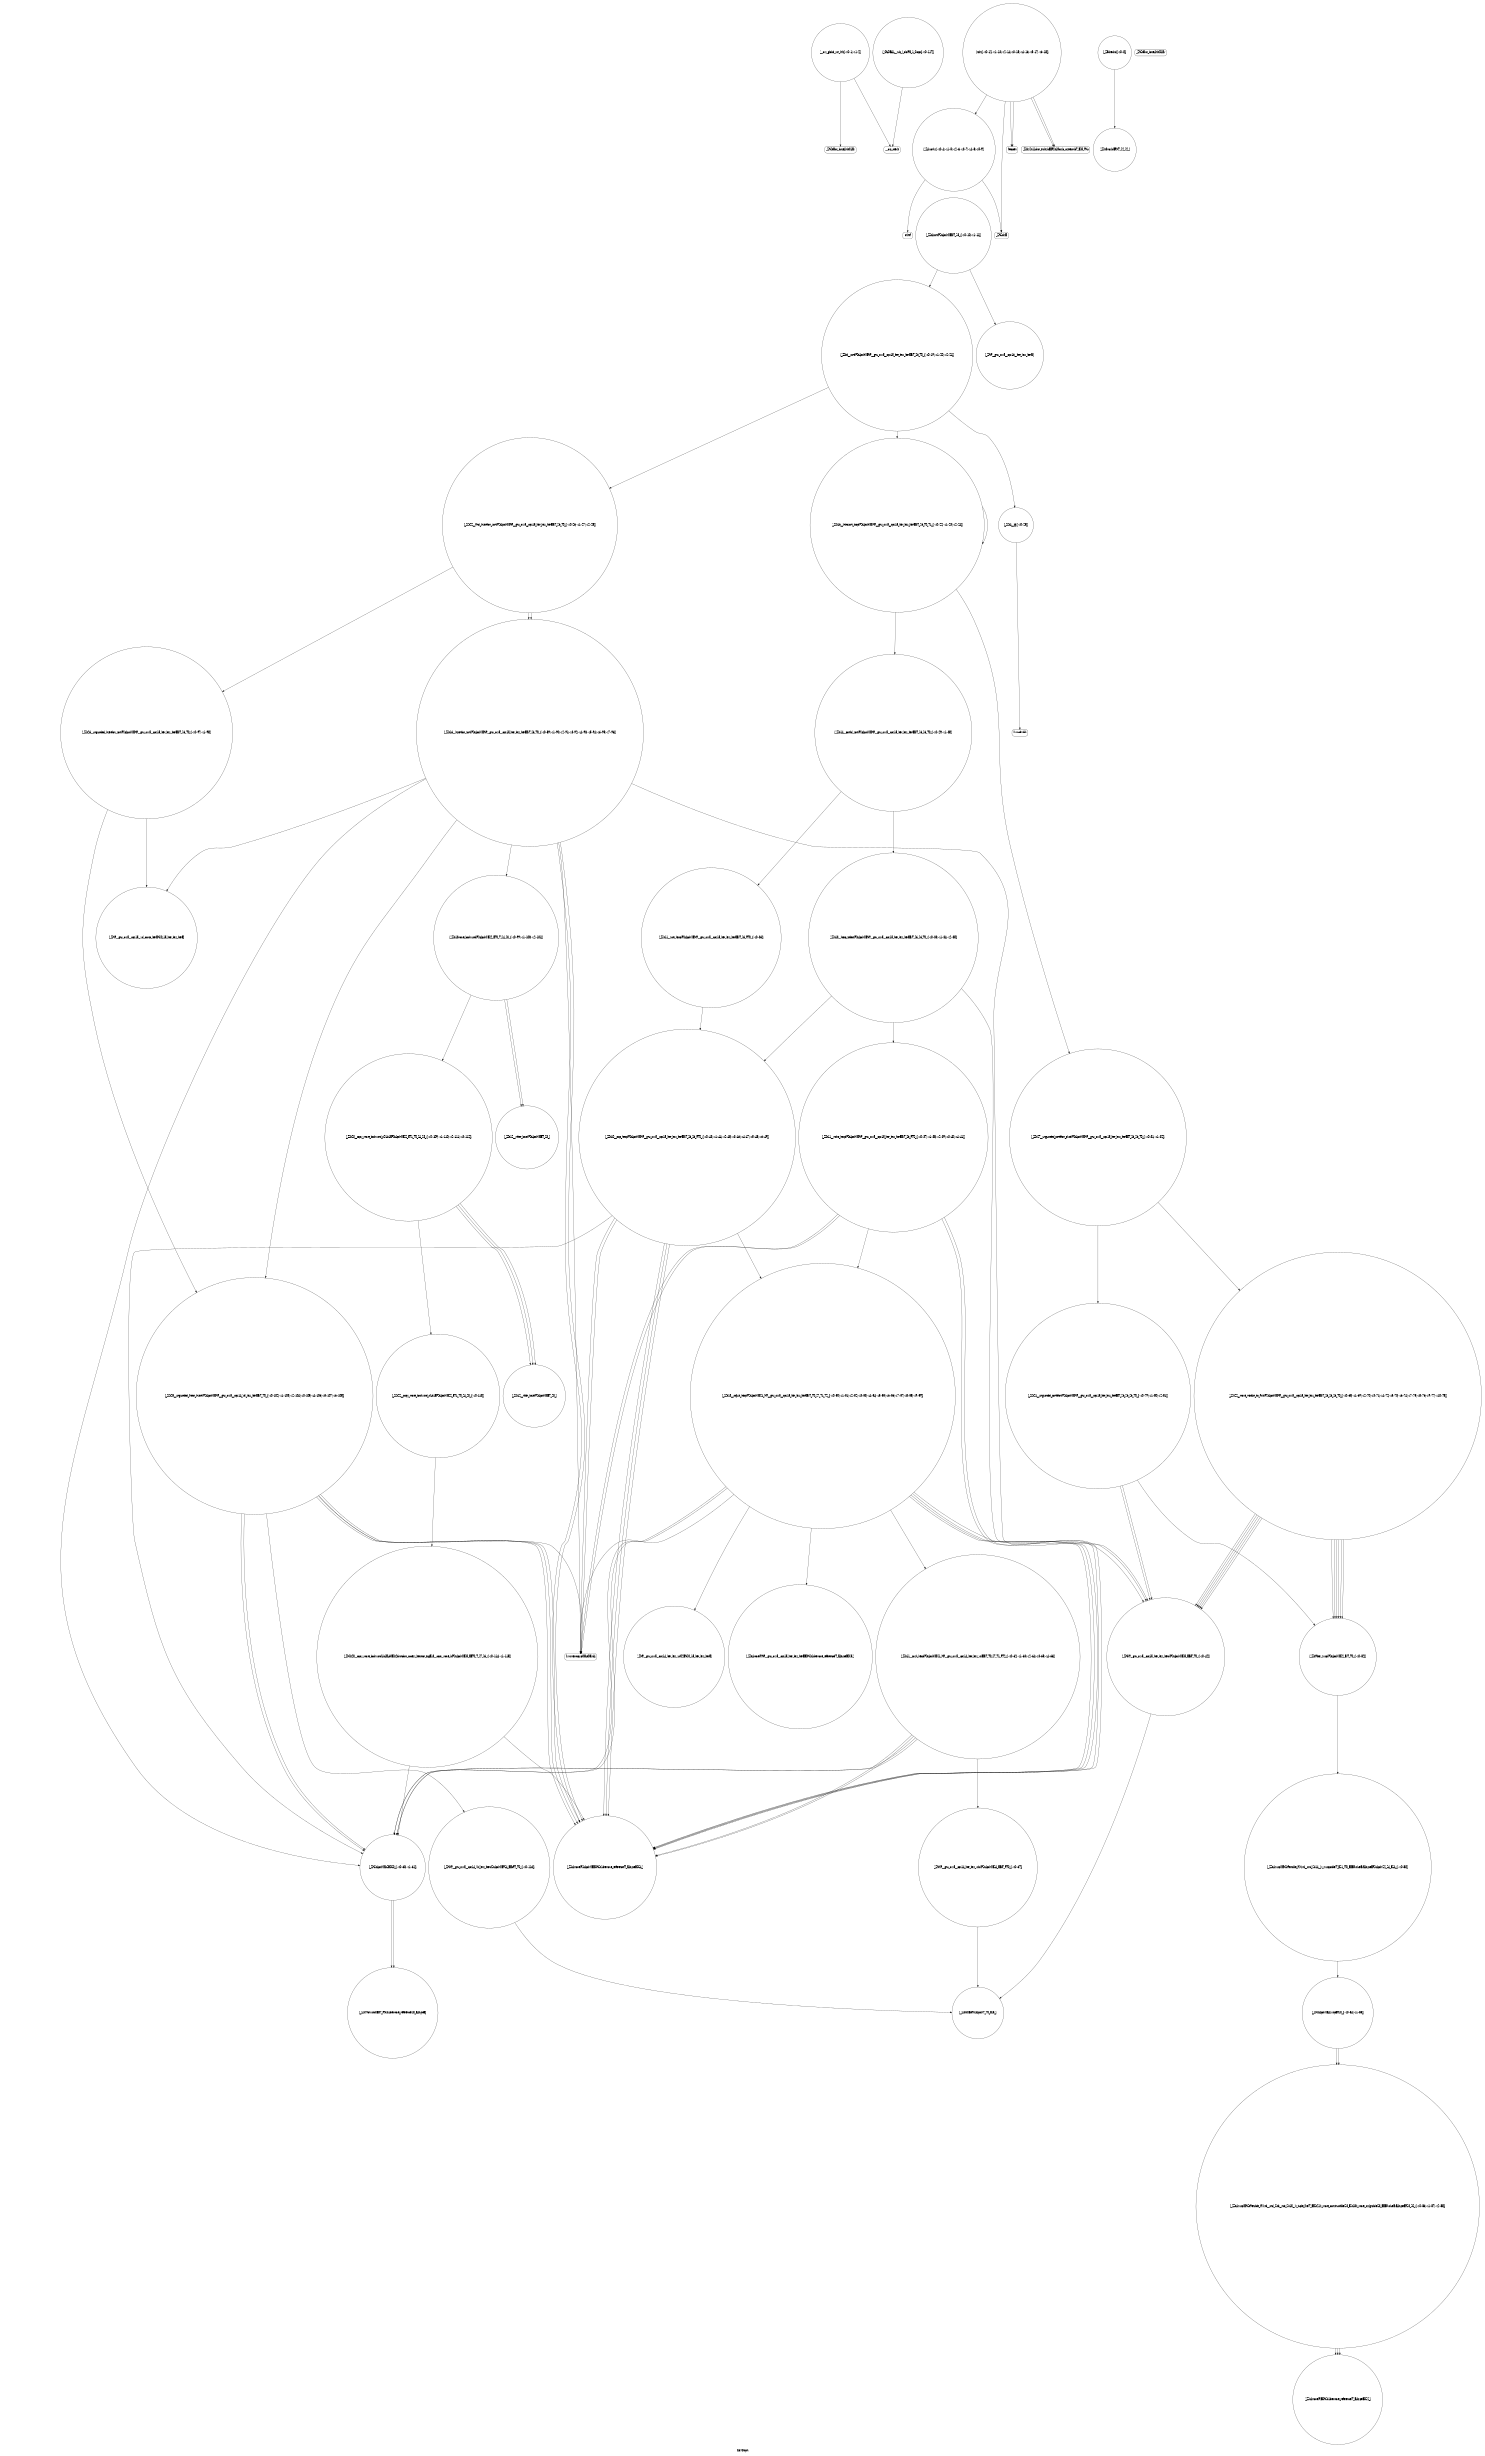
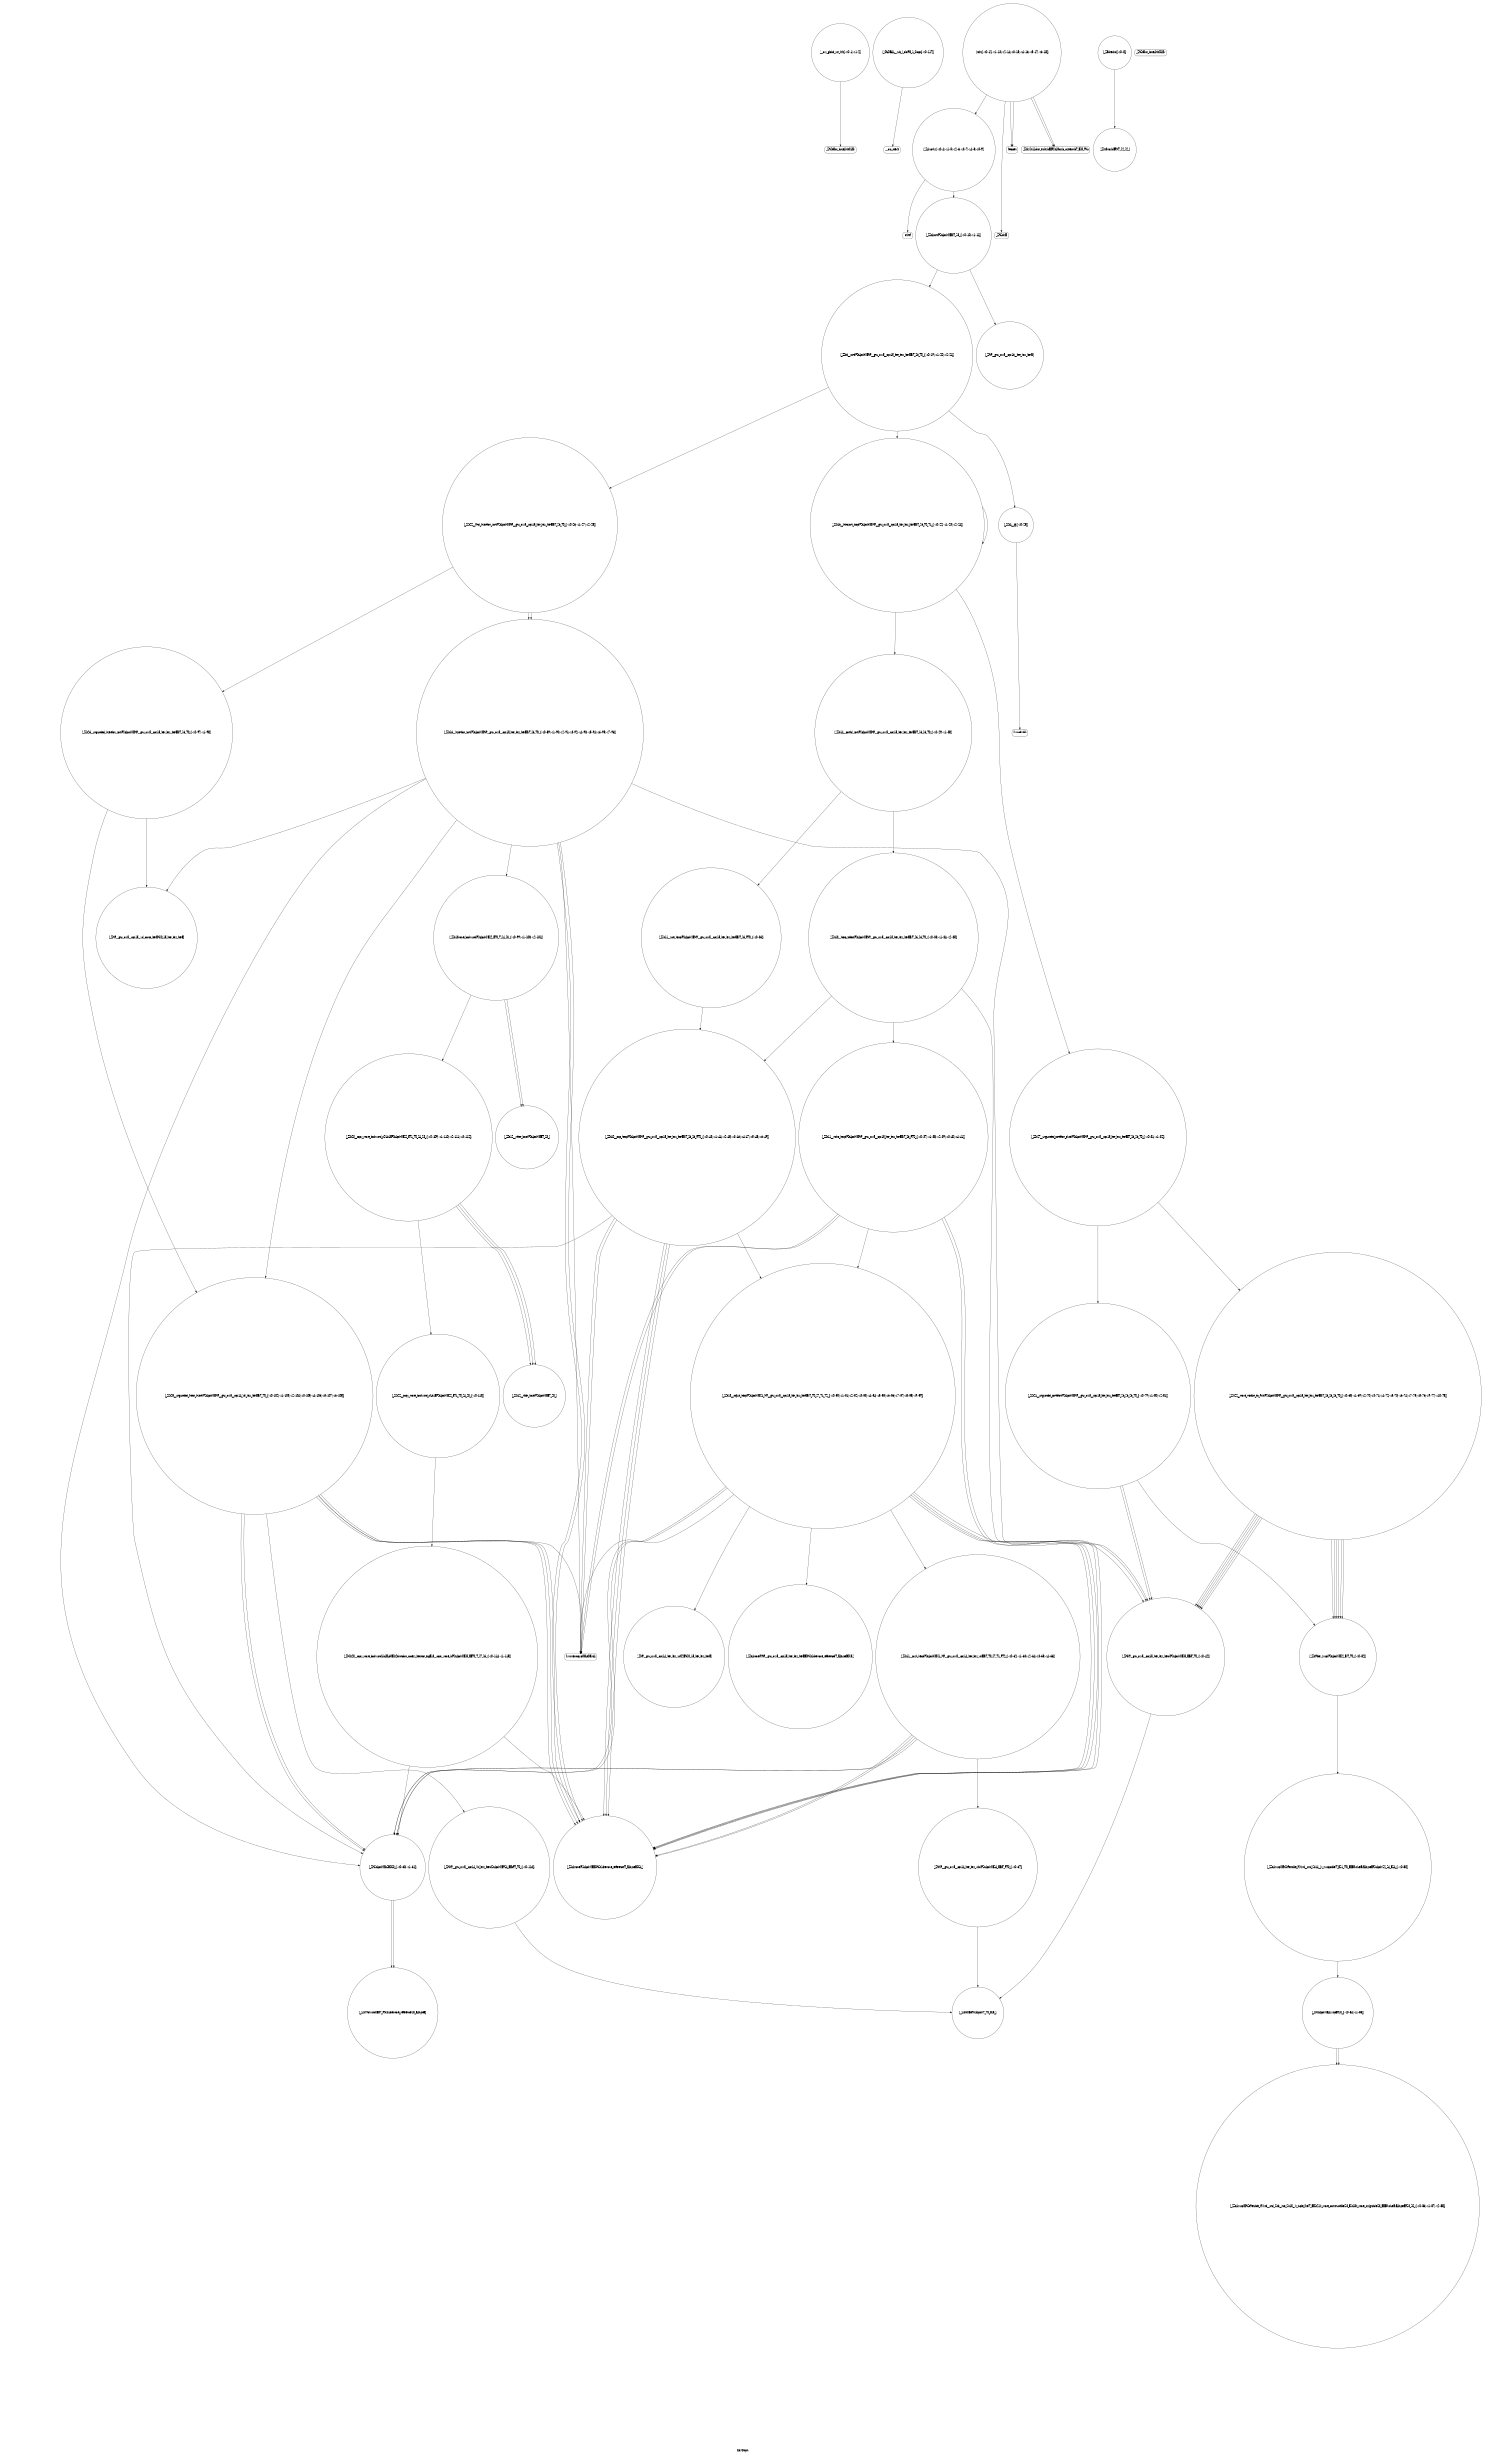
edge "{__cxx_global_var_init|{<s0>1|<s1>2}}" -> "__cxa_atexit": removed
edge "{_Z4workv|{<s0>4|<s1>5|<s2>6|<s3>7|<s4>8|<s5>9}}" -> "_ZNSolsEi": now "{_Z4workv|{<s0>4|<s1>5|<s2>6|<s3>7|<s4>8|<s5>9}}" -> "{_ZSt4sortIPSt4pairIiiEEvT_S3_|{<s0>10|<s1>11}}"
node "{_ZSt4moveIRiEONSt16remove_referenceIT_E4typeEOS2_}": removed
